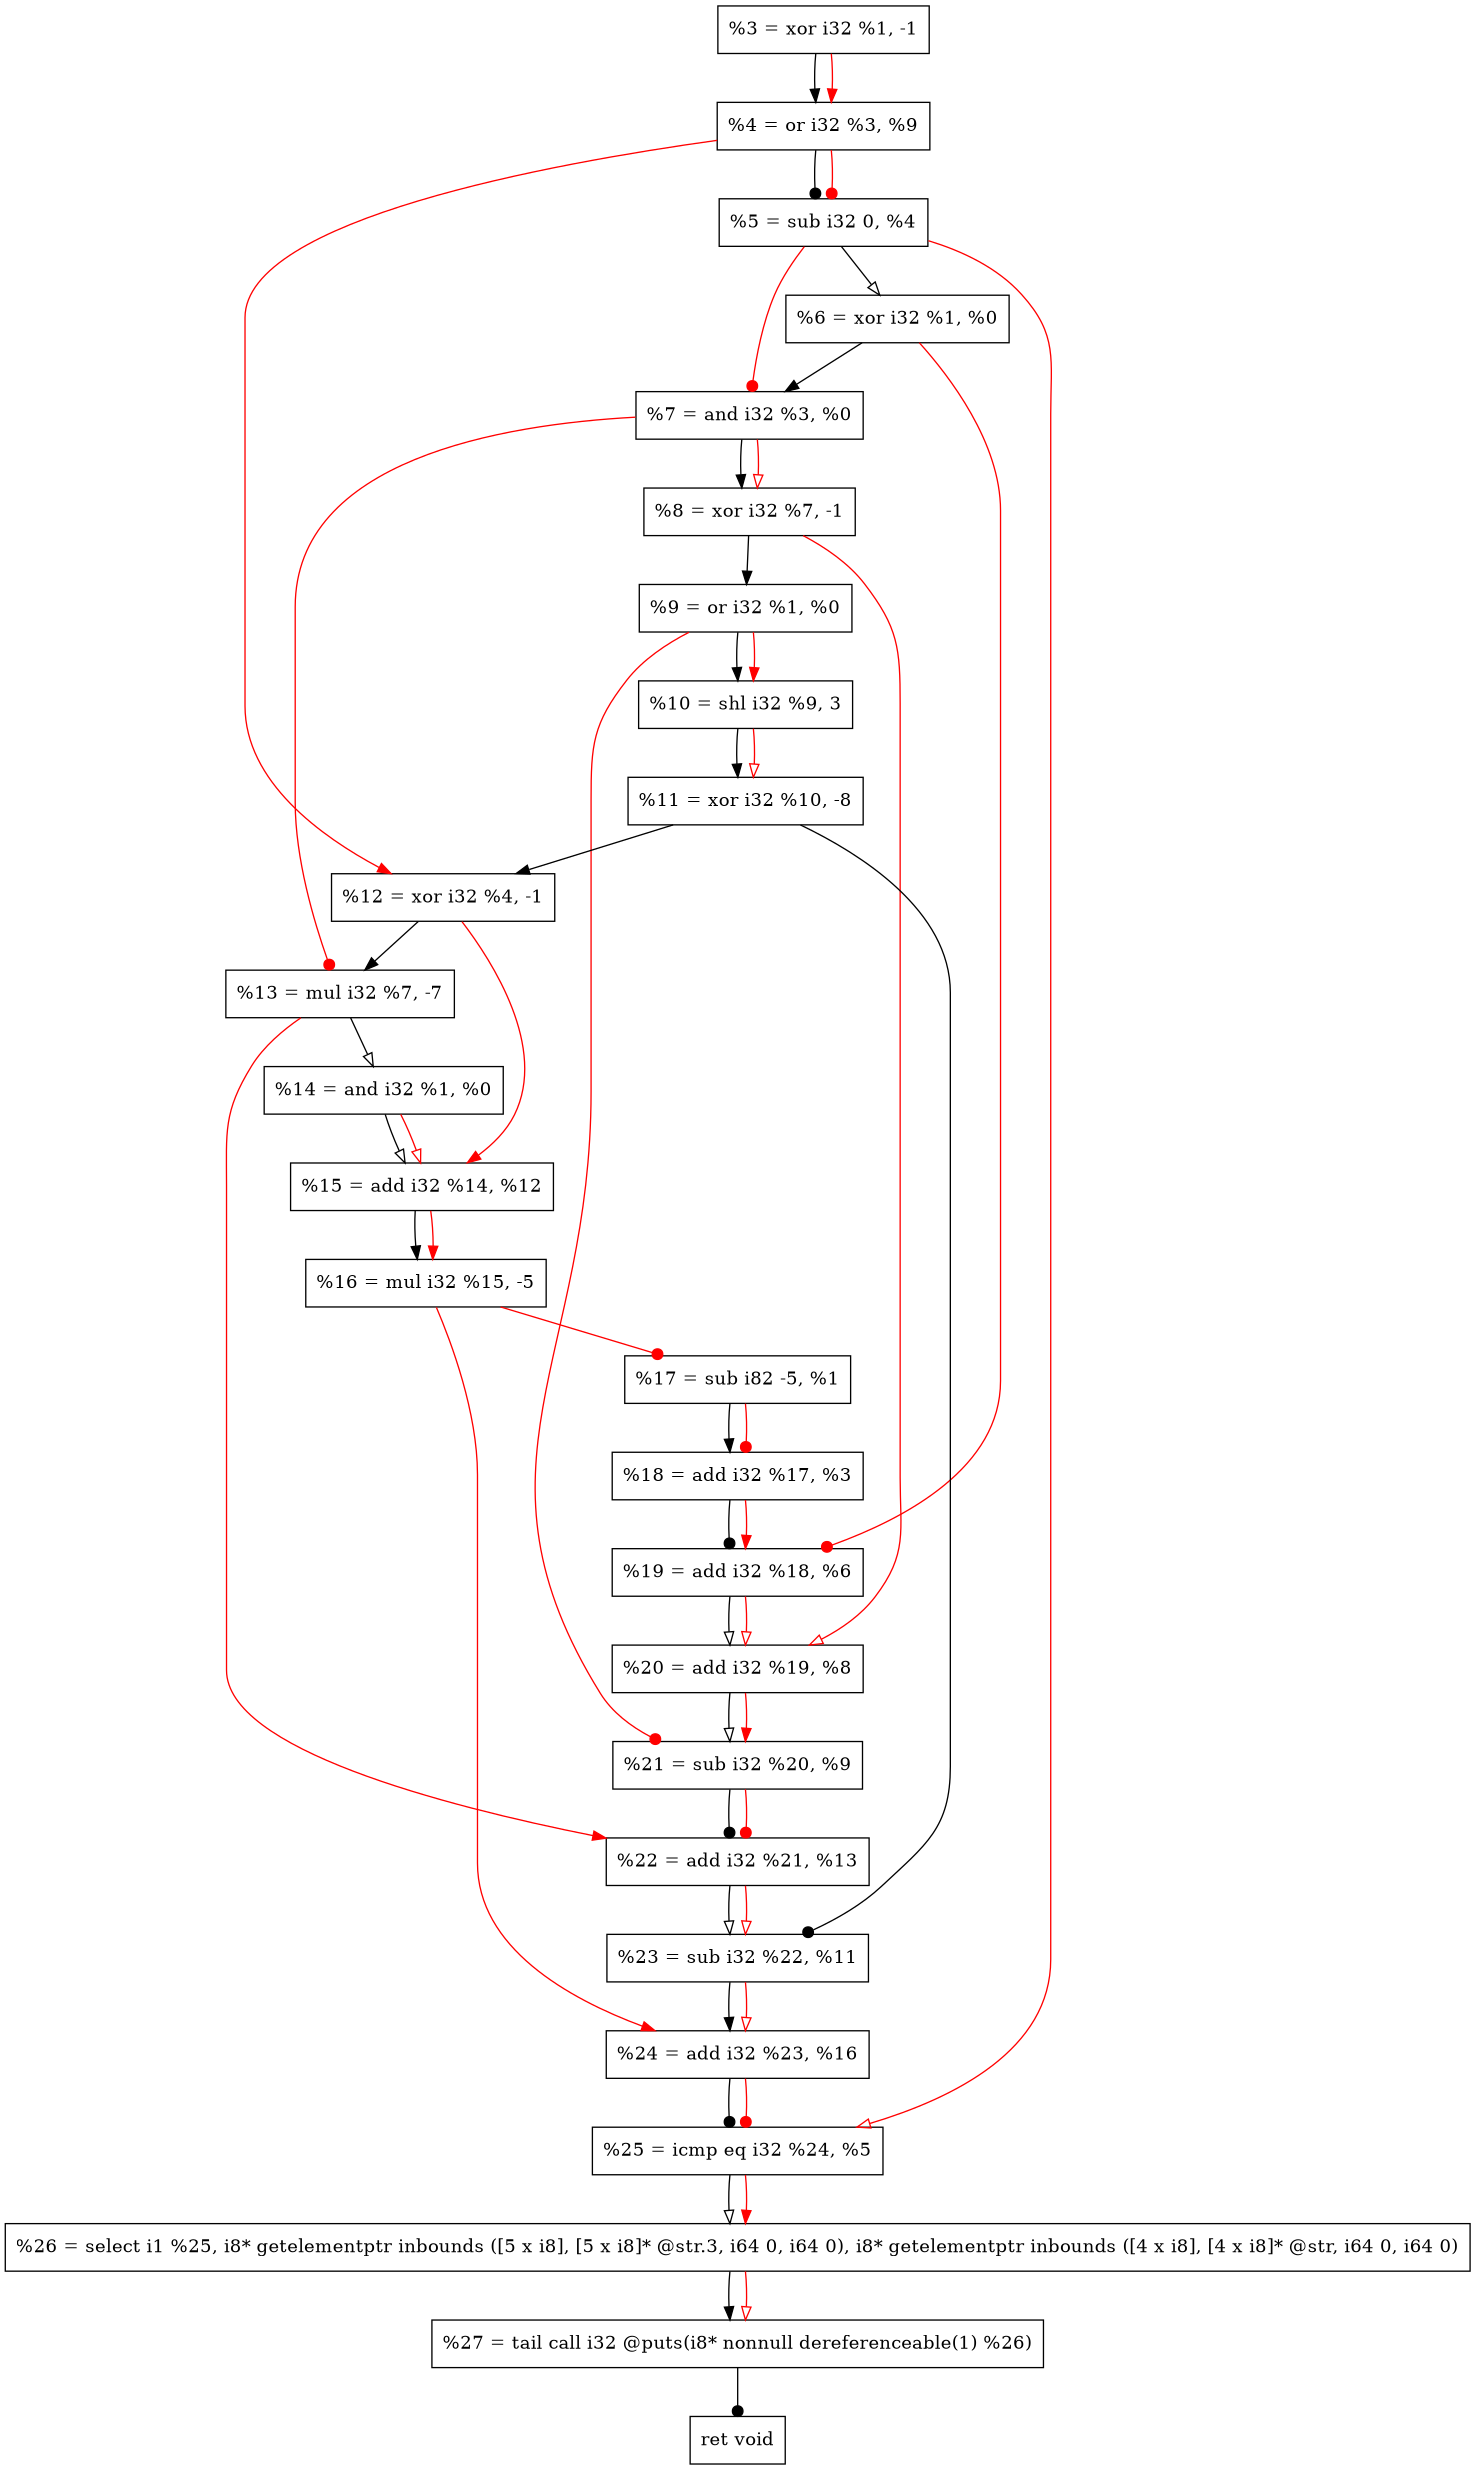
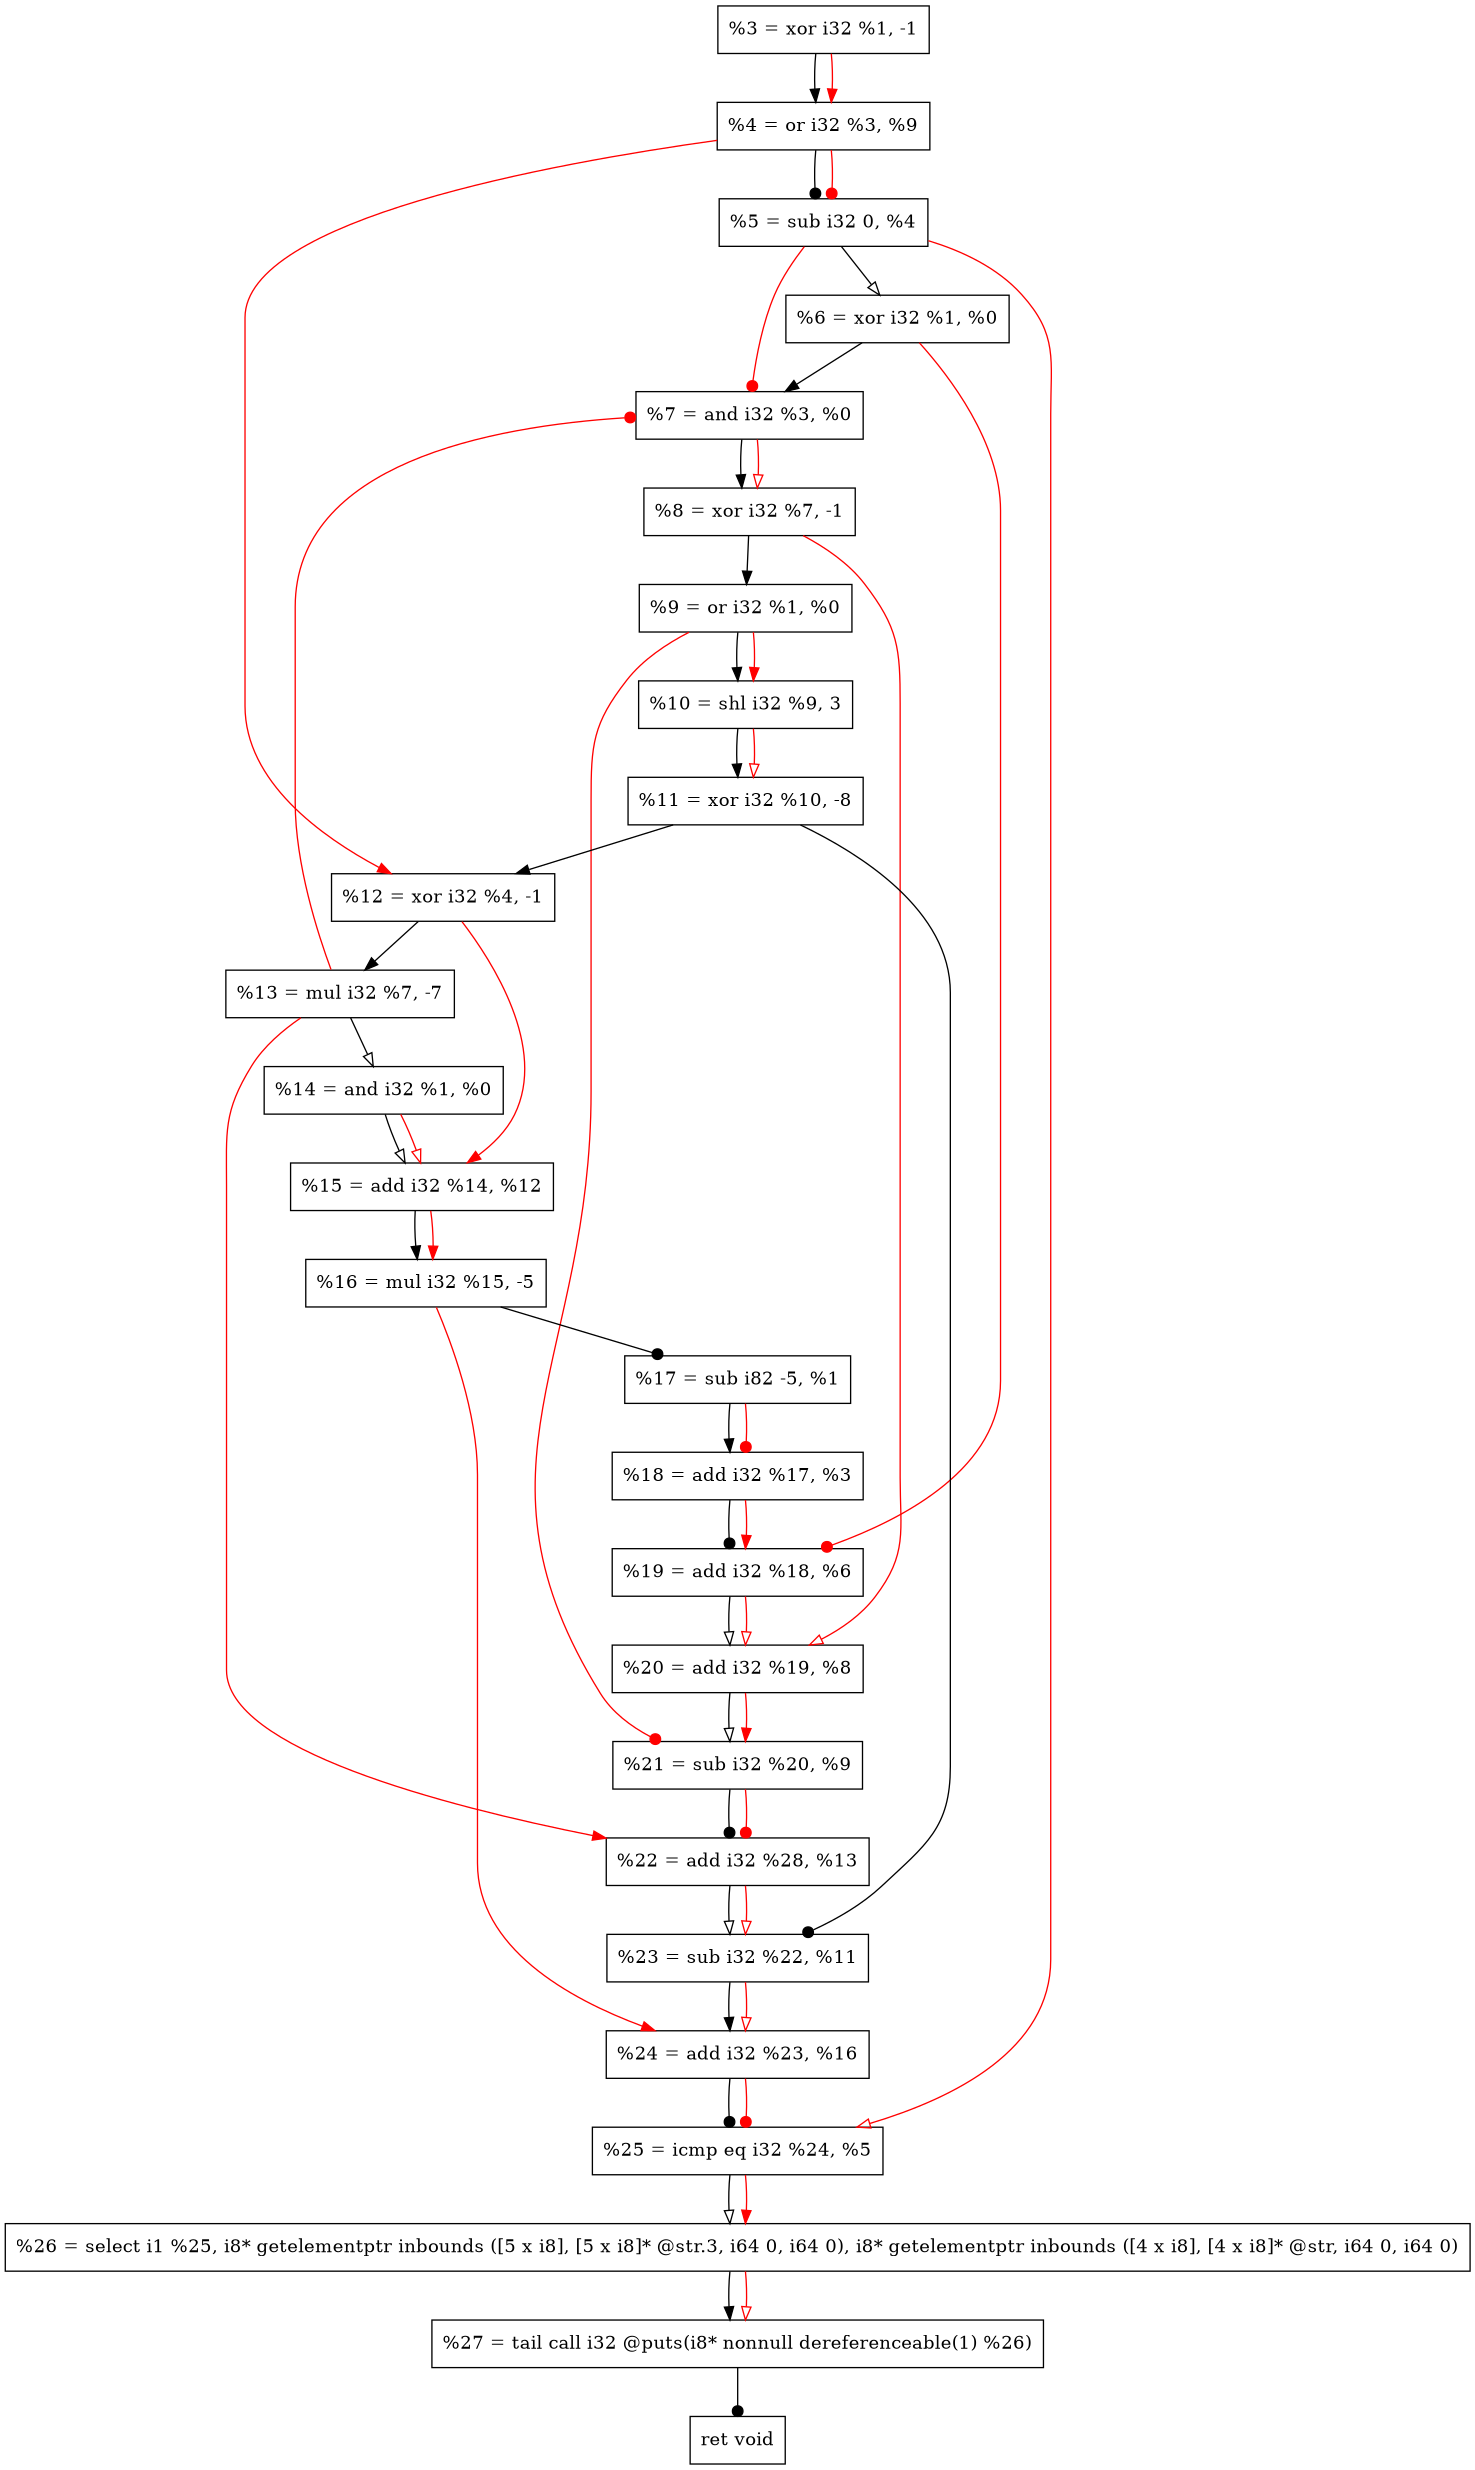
edge "%7 = and i32 %3, %0" -> "%13 = mul i32 %7, -7": reversed
edge "%16 = mul i32 %15, -5" -> "%17 = sub i82 -5, %1": color red -> black
node "%22 = add i32 %21, %13": label "%22 = add i32 %21, %13" -> "%22 = add i32 %28, %13"
